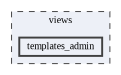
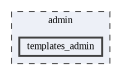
cluster "views": label "views" -> "admin"
